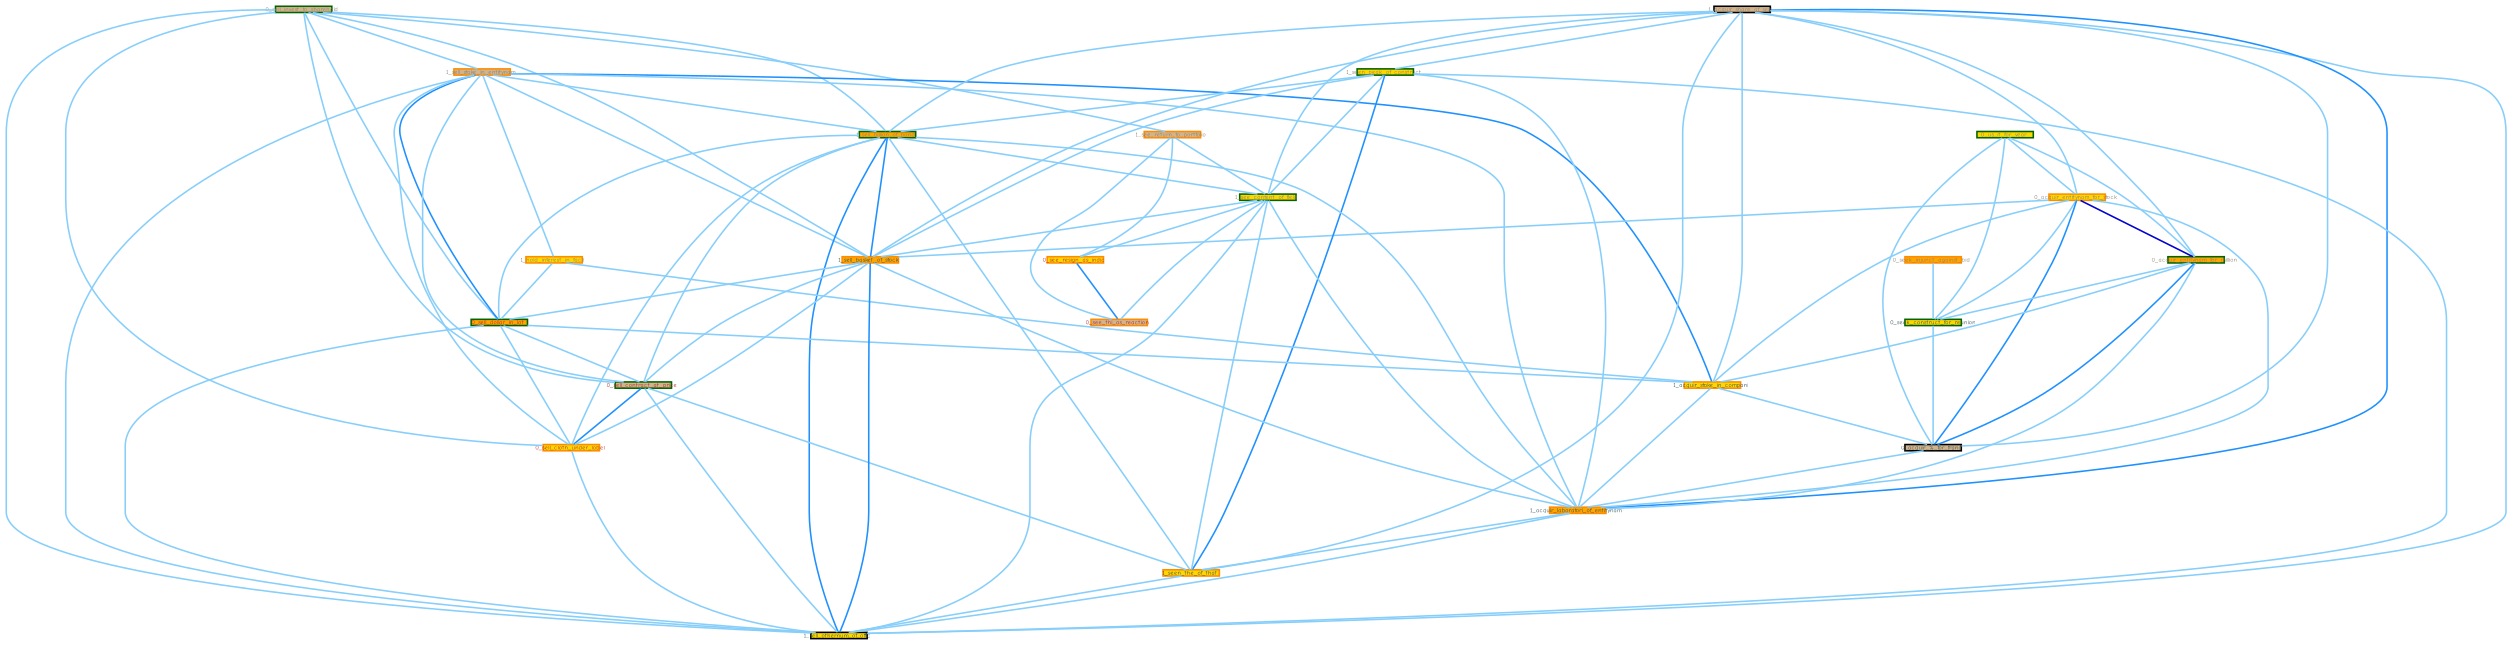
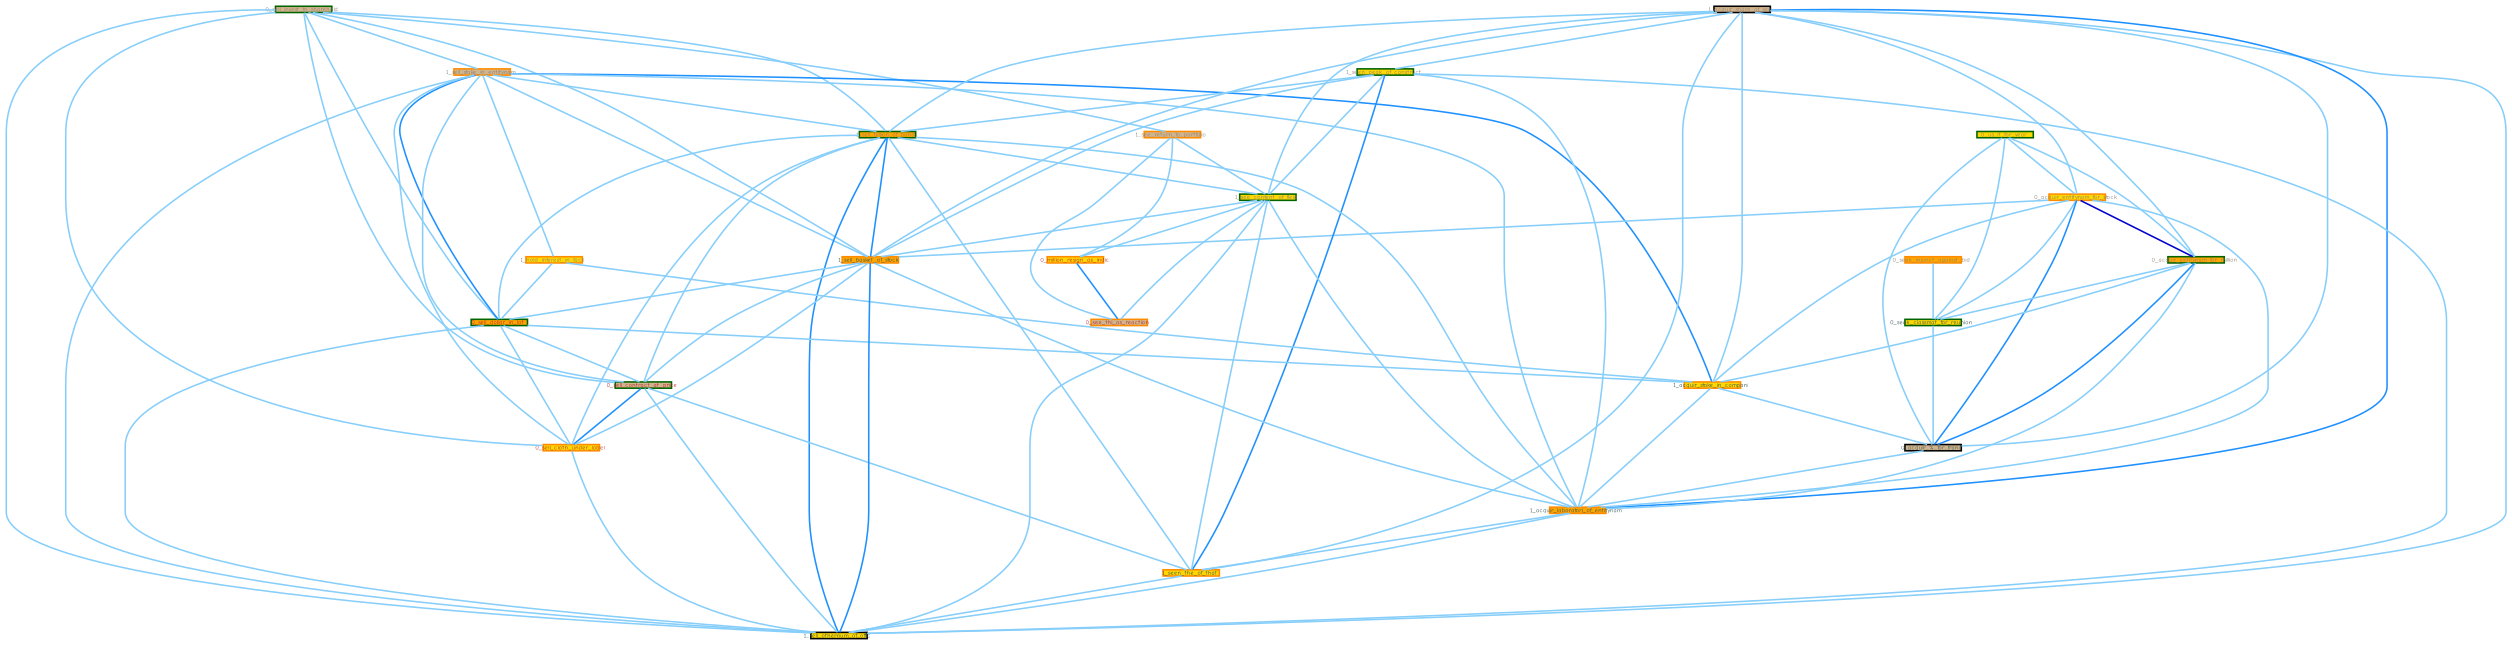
node "0_see_resign_as_indic": label "0_see_resign_as_indic" -> "0_million_resign_as_indic"
node "0_seek_construct_for_reunion": label "0_seek_construct_for_reunion" -> "0_seek_classmat_for_reunion"
